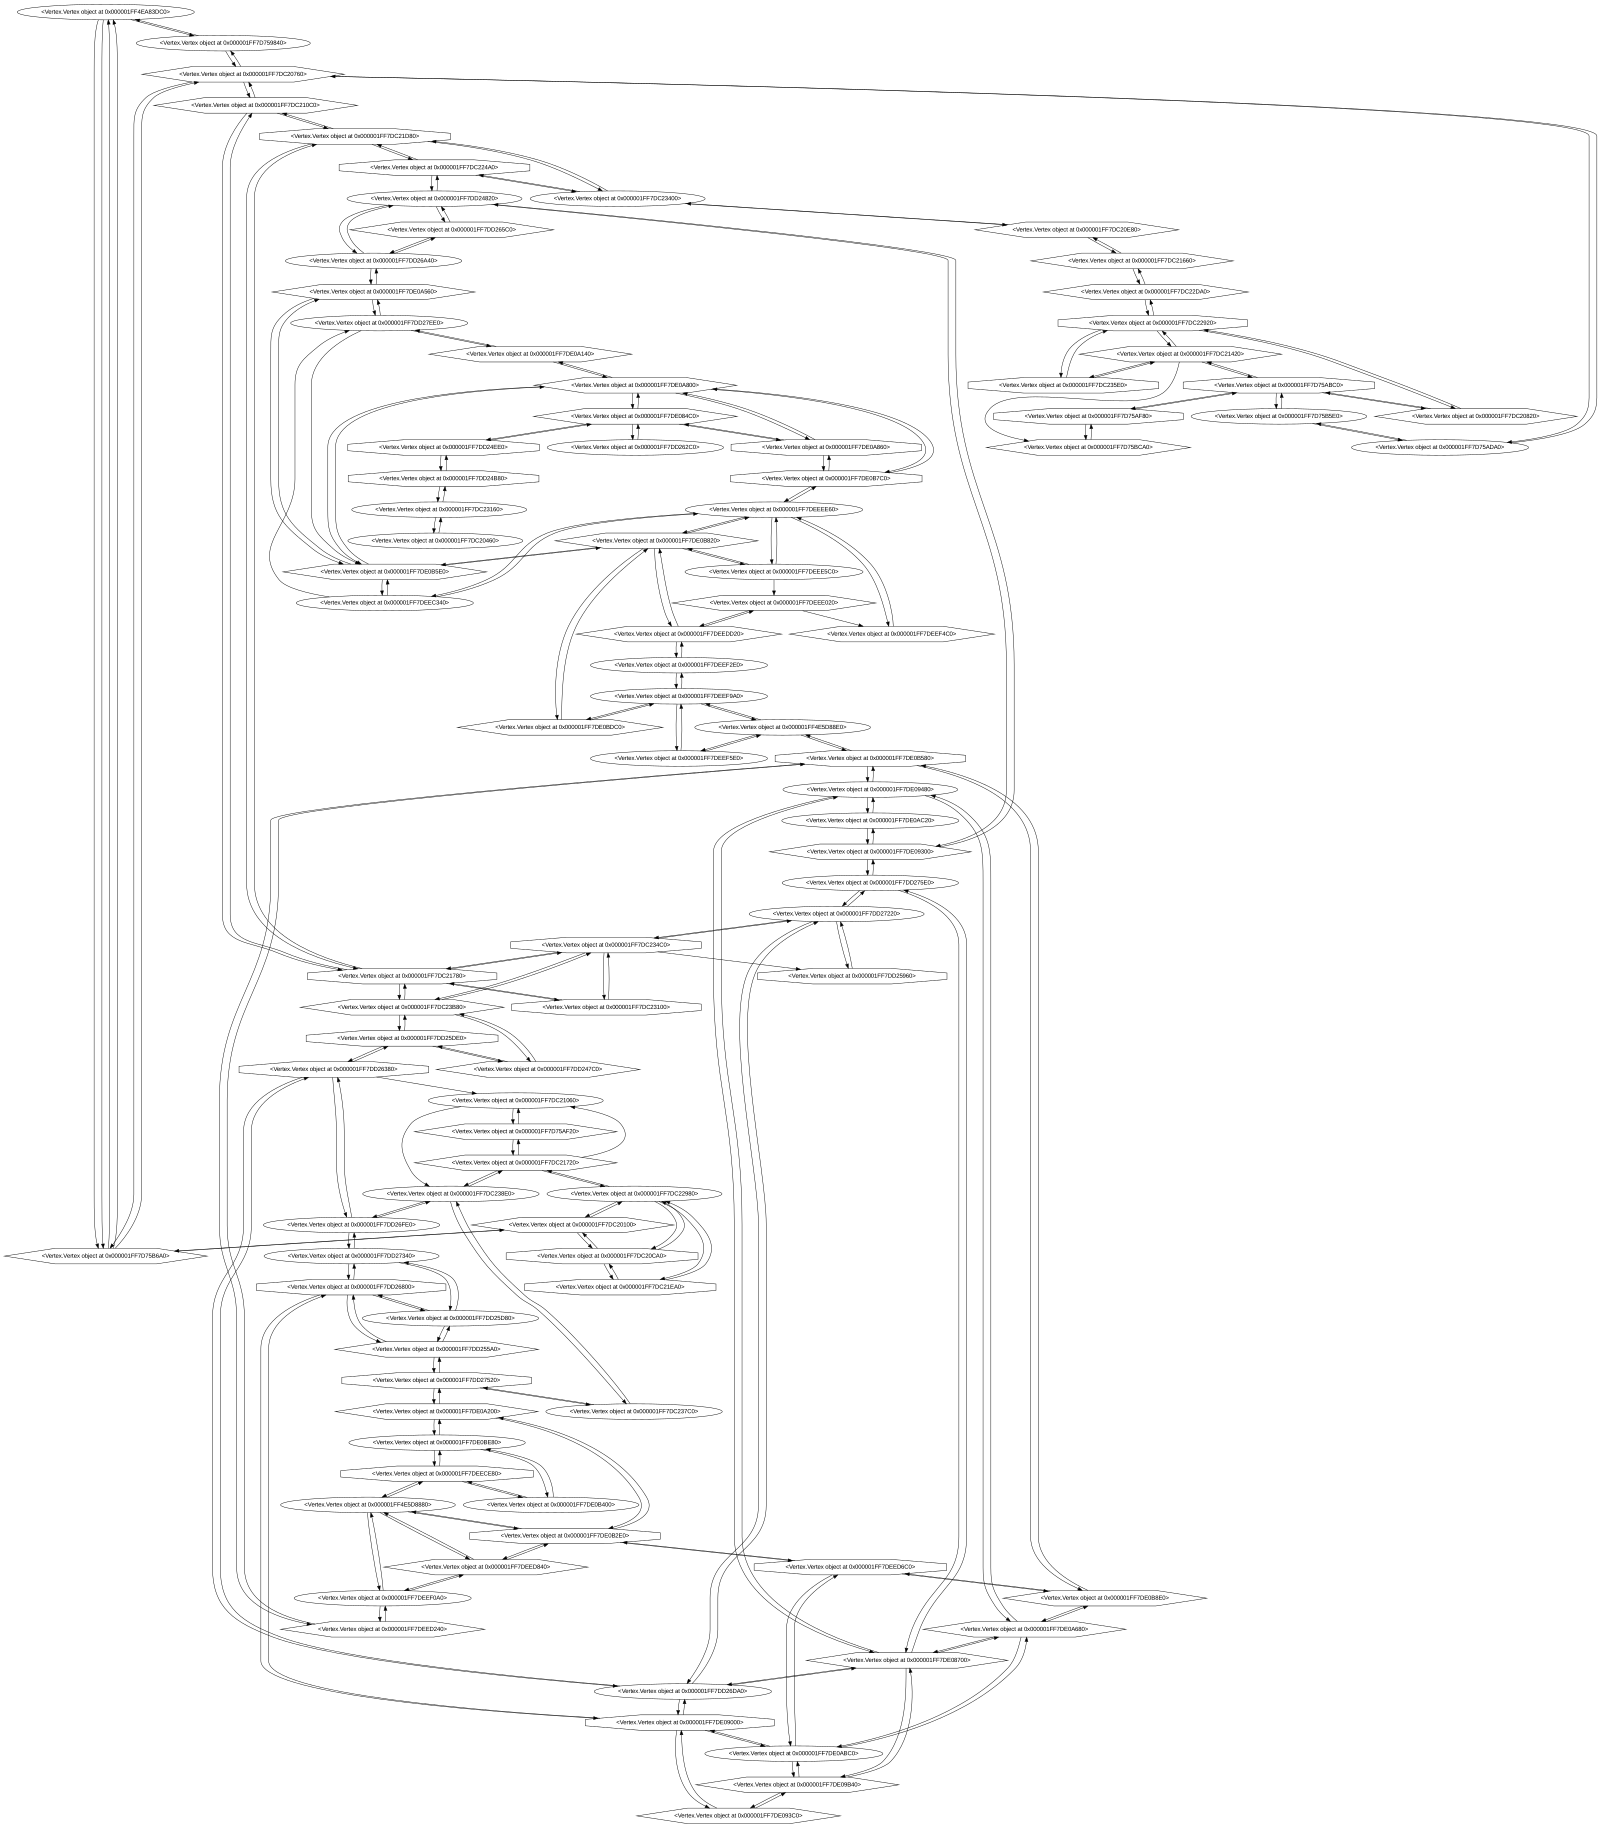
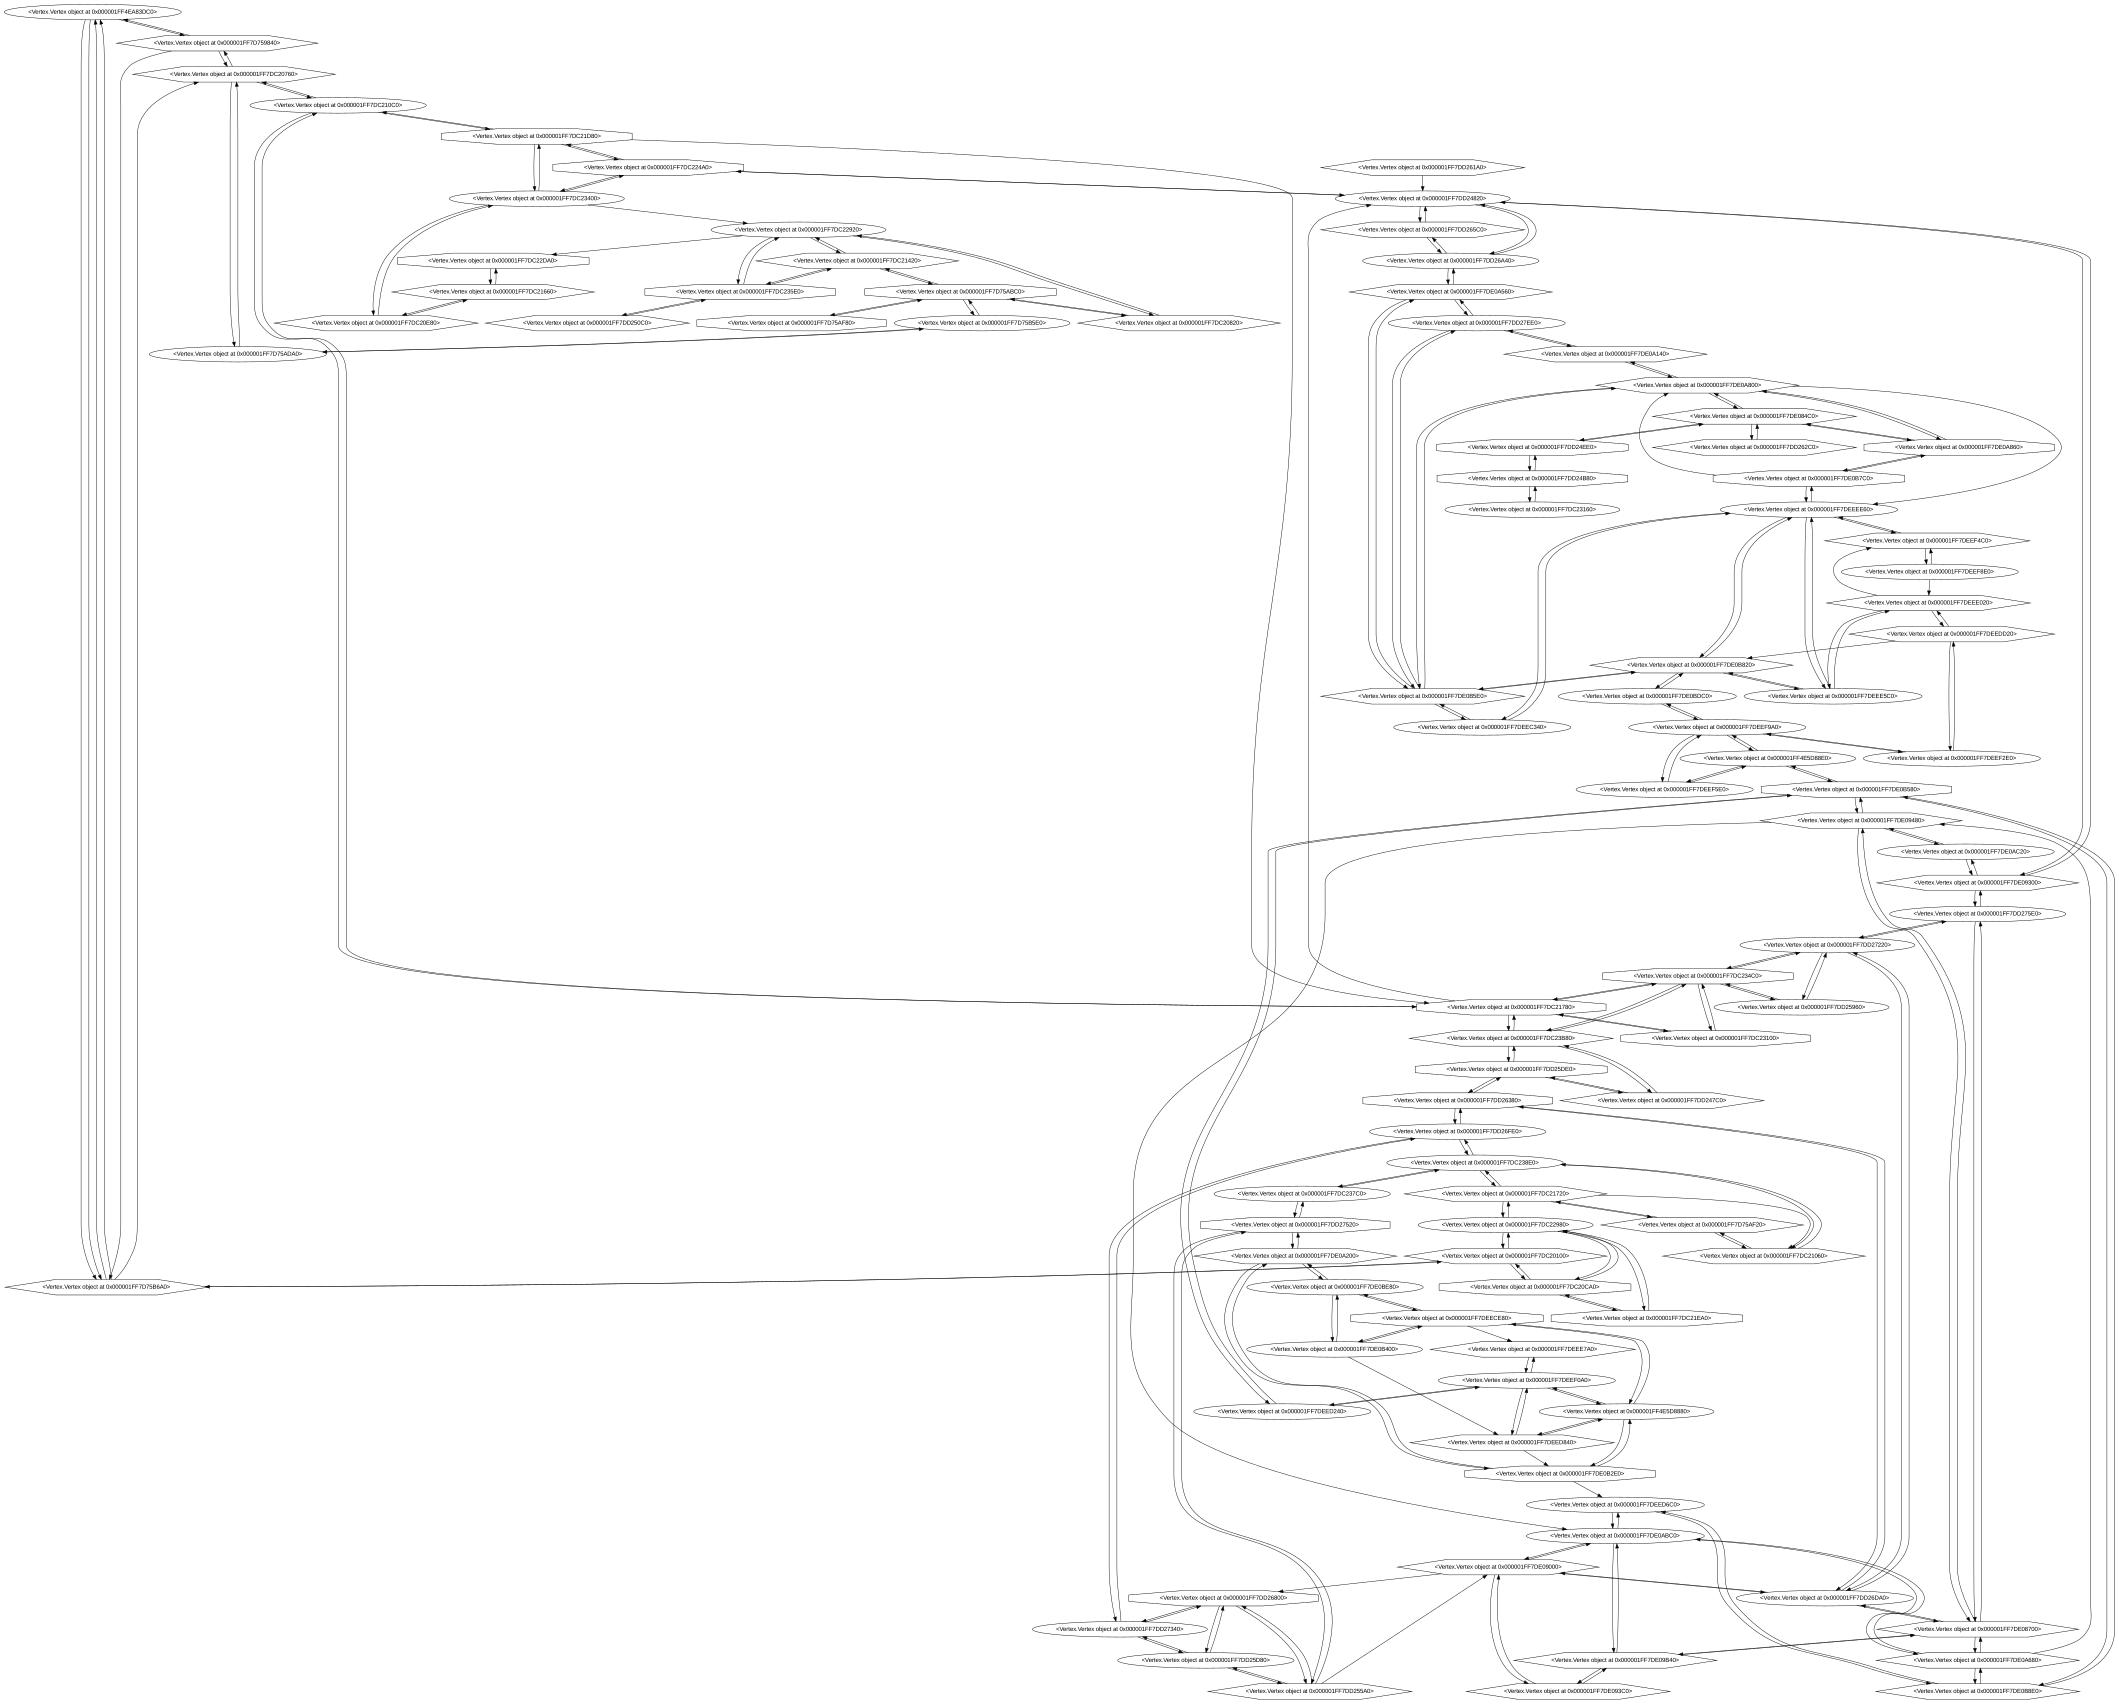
node "<Vertex.Vertex object at 0x000001FF7D759840>": shape ellipse -> hexagon
node "<Vertex.Vertex object at 0x000001FF7DC210C0>": shape hexagon -> ellipse
node "<Vertex.Vertex object at 0x000001FF7DD261A0>": added
node "<Vertex.Vertex object at 0x000001FF7DC22DA0>": shape hexagon -> octagon
edge "<Vertex.Vertex object at 0x000001FF7DC22DA0>" -> "<Vertex.Vertex object at 0x000001FF7DC22920>": now "<Vertex.Vertex object at 0x000001FF7DC23400>" -> "<Vertex.Vertex object at 0x000001FF7DC22920>"
node "<Vertex.Vertex object at 0x000001FF7DD250C0>": added
node "<Vertex.Vertex object at 0x000001FF7DC22920>": shape octagon -> ellipse
edge "<Vertex.Vertex object at 0x000001FF7DE0A800>" -> "<Vertex.Vertex object at 0x000001FF7DE0B7C0>": now "<Vertex.Vertex object at 0x000001FF7DE0A800>" -> "<Vertex.Vertex object at 0x000001FF7DEEEE60>"
node "<Vertex.Vertex object at 0x000001FF7DD262C0>": shape ellipse -> hexagon
node "<Vertex.Vertex object at 0x000001FF7D75BCA0>": removed
edge "<Vertex.Vertex object at 0x000001FF7DEEC340>" -> "<Vertex.Vertex object at 0x000001FF7DD27EE0>": now "<Vertex.Vertex object at 0x000001FF7DE0B5E0>" -> "<Vertex.Vertex object at 0x000001FF7DD27EE0>"
node "<Vertex.Vertex object at 0x000001FF7DC20460>": removed
node "<Vertex.Vertex object at 0x000001FF7DEEF8E0>": added
edge "<Vertex.Vertex object at 0x000001FF7DC21780>" -> "<Vertex.Vertex object at 0x000001FF7DC21D80>": now "<Vertex.Vertex object at 0x000001FF7DC21780>" -> "<Vertex.Vertex object at 0x000001FF7DD24820>"
edge "<Vertex.Vertex object at 0x000001FF7DE0B820>" -> "<Vertex.Vertex object at 0x000001FF7DEEDD20>": removed
edge "<Vertex.Vertex object at 0x000001FF7DEEE020>" -> "<Vertex.Vertex object at 0x000001FF7DEEE5C0>": added
edge "<Vertex.Vertex object at 0x000001FF7DC20760>" -> "<Vertex.Vertex object at 0x000001FF7D75B6A0>": now "<Vertex.Vertex object at 0x000001FF7D759840>" -> "<Vertex.Vertex object at 0x000001FF7D75B6A0>"
node "<Vertex.Vertex object at 0x000001FF7DE0BDC0>": shape hexagon -> ellipse
node "<Vertex.Vertex object at 0x000001FF7DE09480>": shape ellipse -> hexagon
node "<Vertex.Vertex object at 0x000001FF7DD25960>": shape octagon -> ellipse
edge "<Vertex.Vertex object at 0x000001FF7DD25960>" -> "<Vertex.Vertex object at 0x000001FF7DC234C0>": added
edge "<Vertex.Vertex object at 0x000001FF7DD26380>" -> "<Vertex.Vertex object at 0x000001FF7DC21060>": now "<Vertex.Vertex object at 0x000001FF7DC238E0>" -> "<Vertex.Vertex object at 0x000001FF7DC21060>"
node "<Vertex.Vertex object at 0x000001FF7DC21060>": shape ellipse -> hexagon
edge "<Vertex.Vertex object at 0x000001FF7DE09480>" -> "<Vertex.Vertex object at 0x000001FF7DE0A680>": now "<Vertex.Vertex object at 0x000001FF7DE09480>" -> "<Vertex.Vertex object at 0x000001FF7DE0ABC0>"
node "<Vertex.Vertex object at 0x000001FF7DEEE7A0>": added
edge "<Vertex.Vertex object at 0x000001FF7DE0B2E0>" -> "<Vertex.Vertex object at 0x000001FF7DEED840>": now "<Vertex.Vertex object at 0x000001FF7DE0B400>" -> "<Vertex.Vertex object at 0x000001FF7DEED840>"
edge "<Vertex.Vertex object at 0x000001FF7DEED6C0>" -> "<Vertex.Vertex object at 0x000001FF7DE0B2E0>": removed
node "<Vertex.Vertex object at 0x000001FF7DEED6C0>": shape octagon -> ellipse
edge "<Vertex.Vertex object at 0x000001FF7DD26800>" -> "<Vertex.Vertex object at 0x000001FF7DE09000>": now "<Vertex.Vertex object at 0x000001FF7DD255A0>" -> "<Vertex.Vertex object at 0x000001FF7DE09000>"
node "<Vertex.Vertex object at 0x000001FF7DEED240>": shape hexagon -> ellipse
node "<Vertex.Vertex object at 0x000001FF7DE09000>": shape octagon -> hexagon
